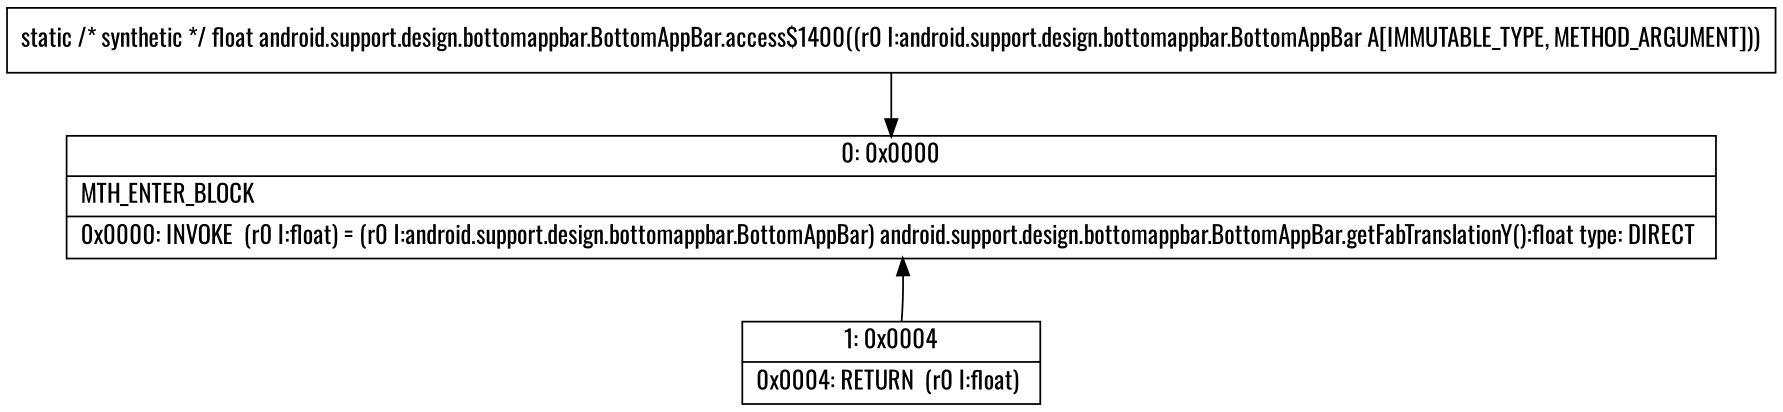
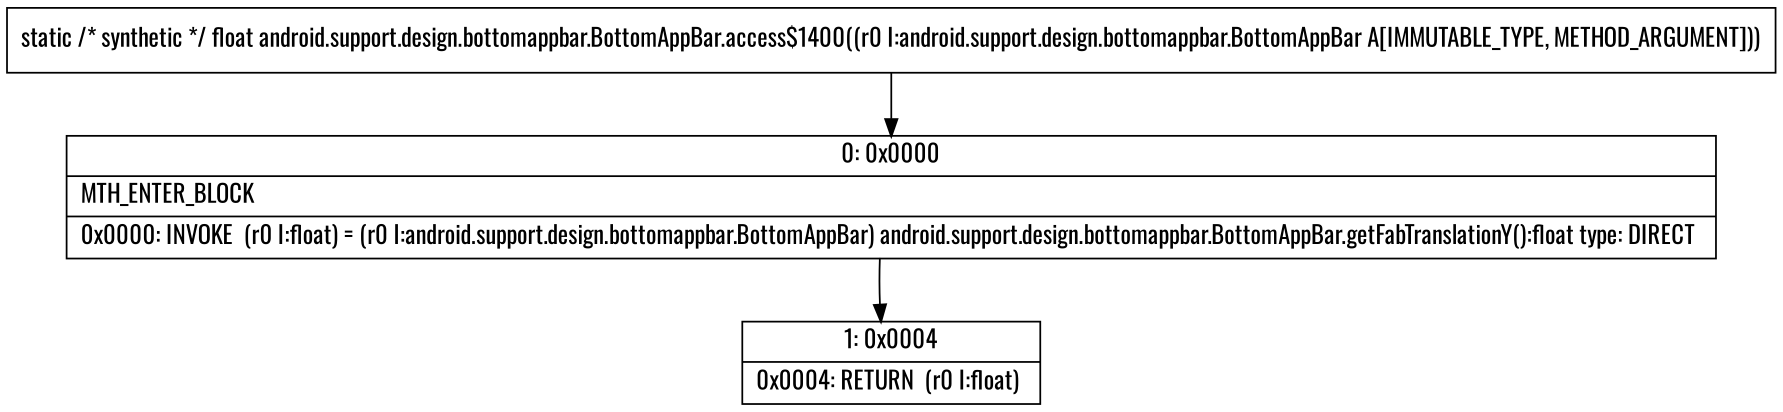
edge "1: 0x0004" -> "0: 0x0000": reversed
